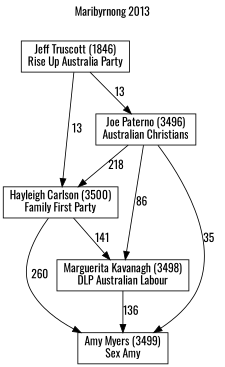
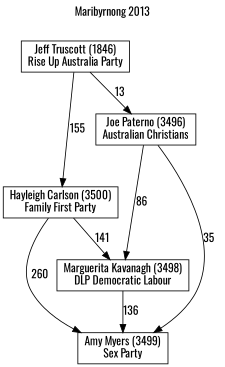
edge "Jeff Truscott (1846) Rise Up Australia Party" -> "Hayleigh Carlson (3500) Family First Party": label "13" -> "155"
edge "Joe Paterno (3496) Australian Christians" -> "Hayleigh Carlson (3500) Family First Party": removed, label "218"
node "Marguerita Kavanagh (3498) DLP Australian Labour": label "Marguerita Kavanagh (3498) DLP Australian Labour" -> "Marguerita Kavanagh (3498) DLP Democratic Labour"
node "Amy Myers (3499) Sex Amy": label "Amy Myers (3499) Sex Amy" -> "Amy Myers (3499) Sex Party"
